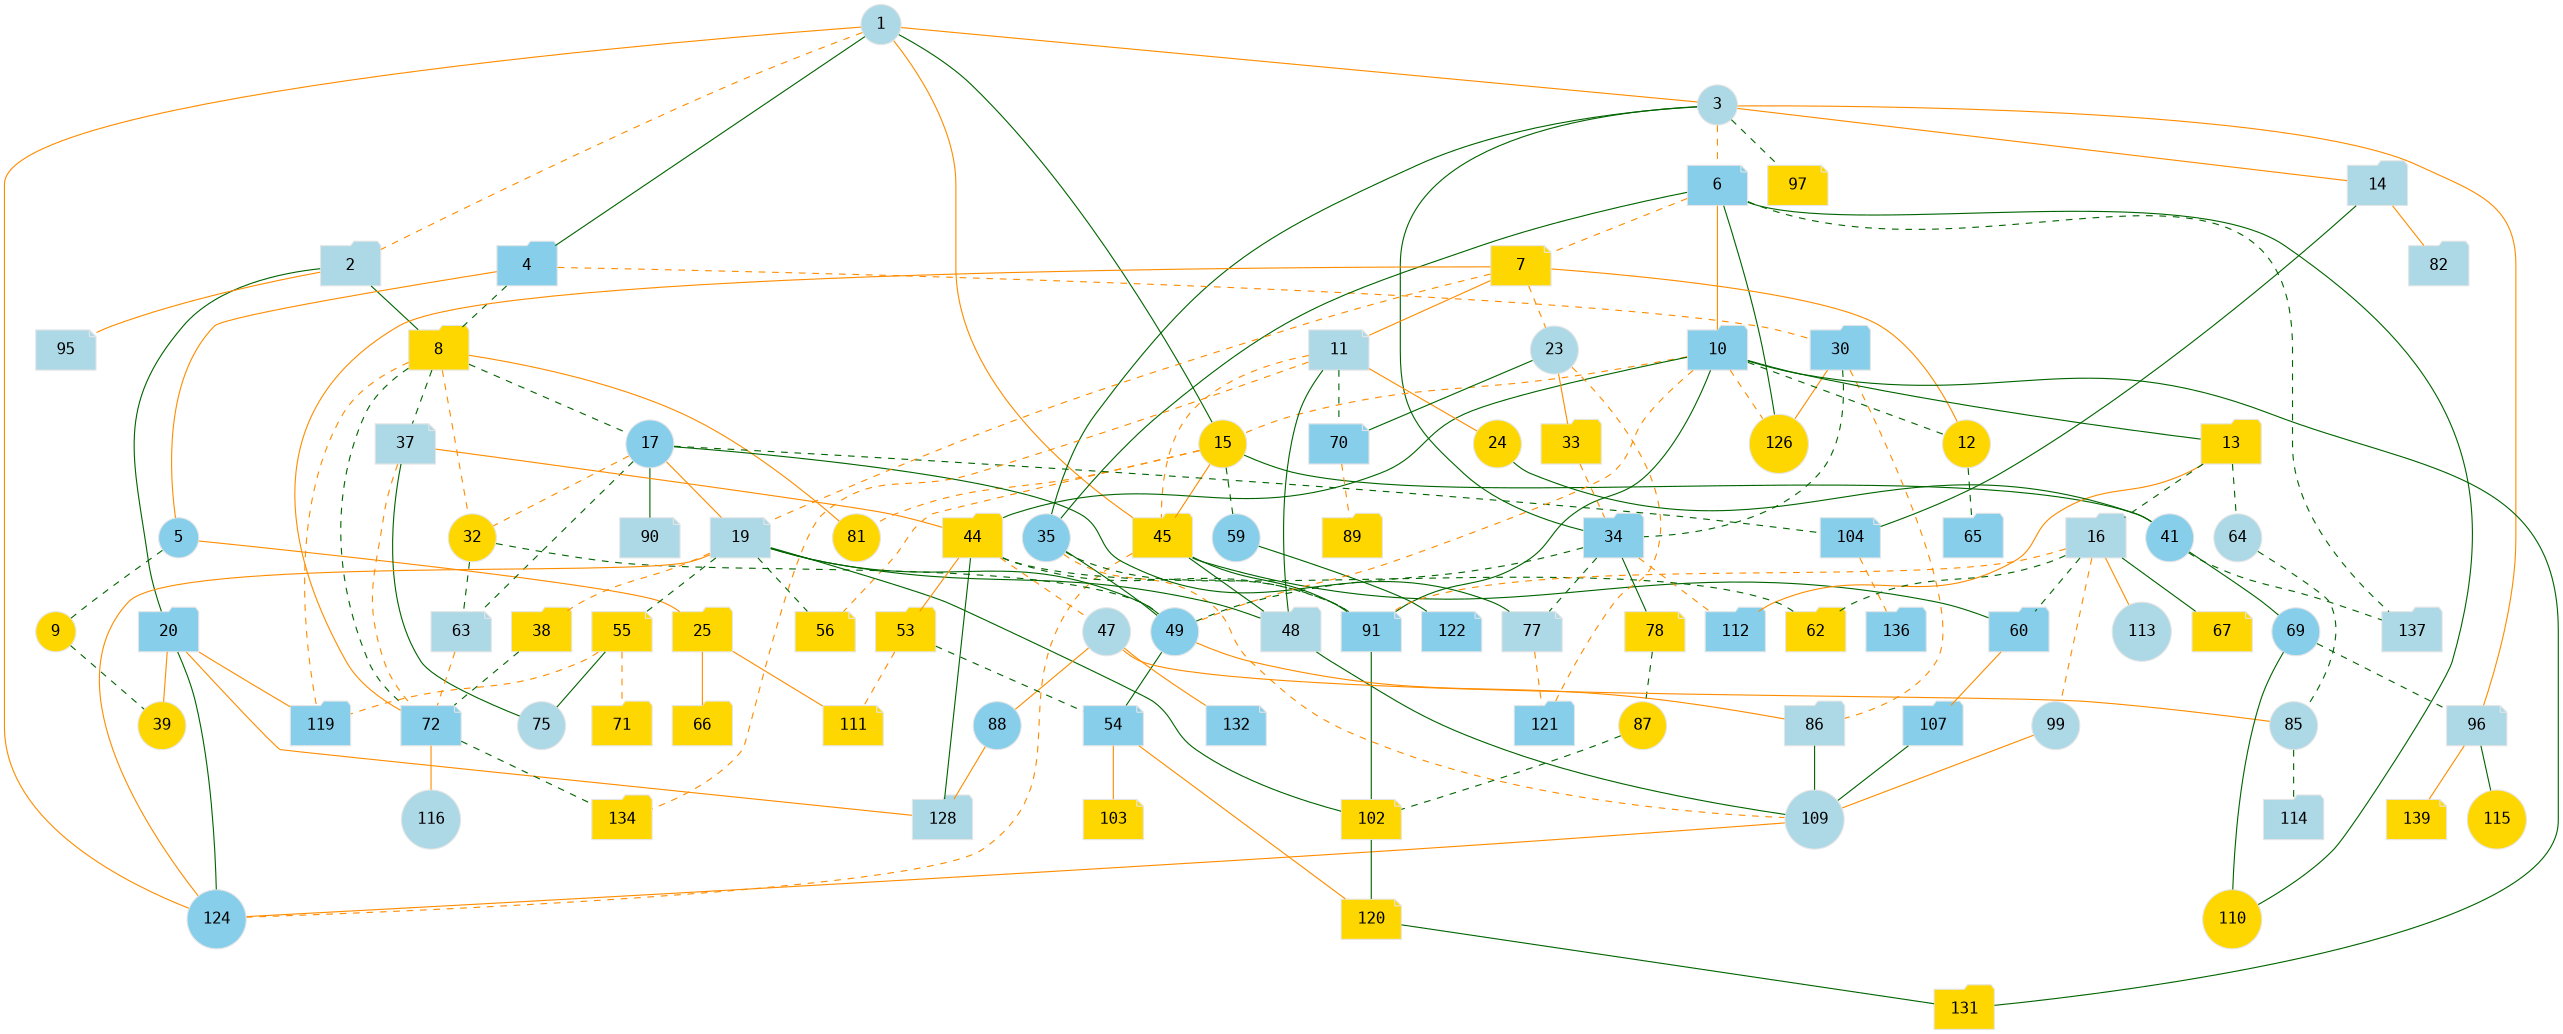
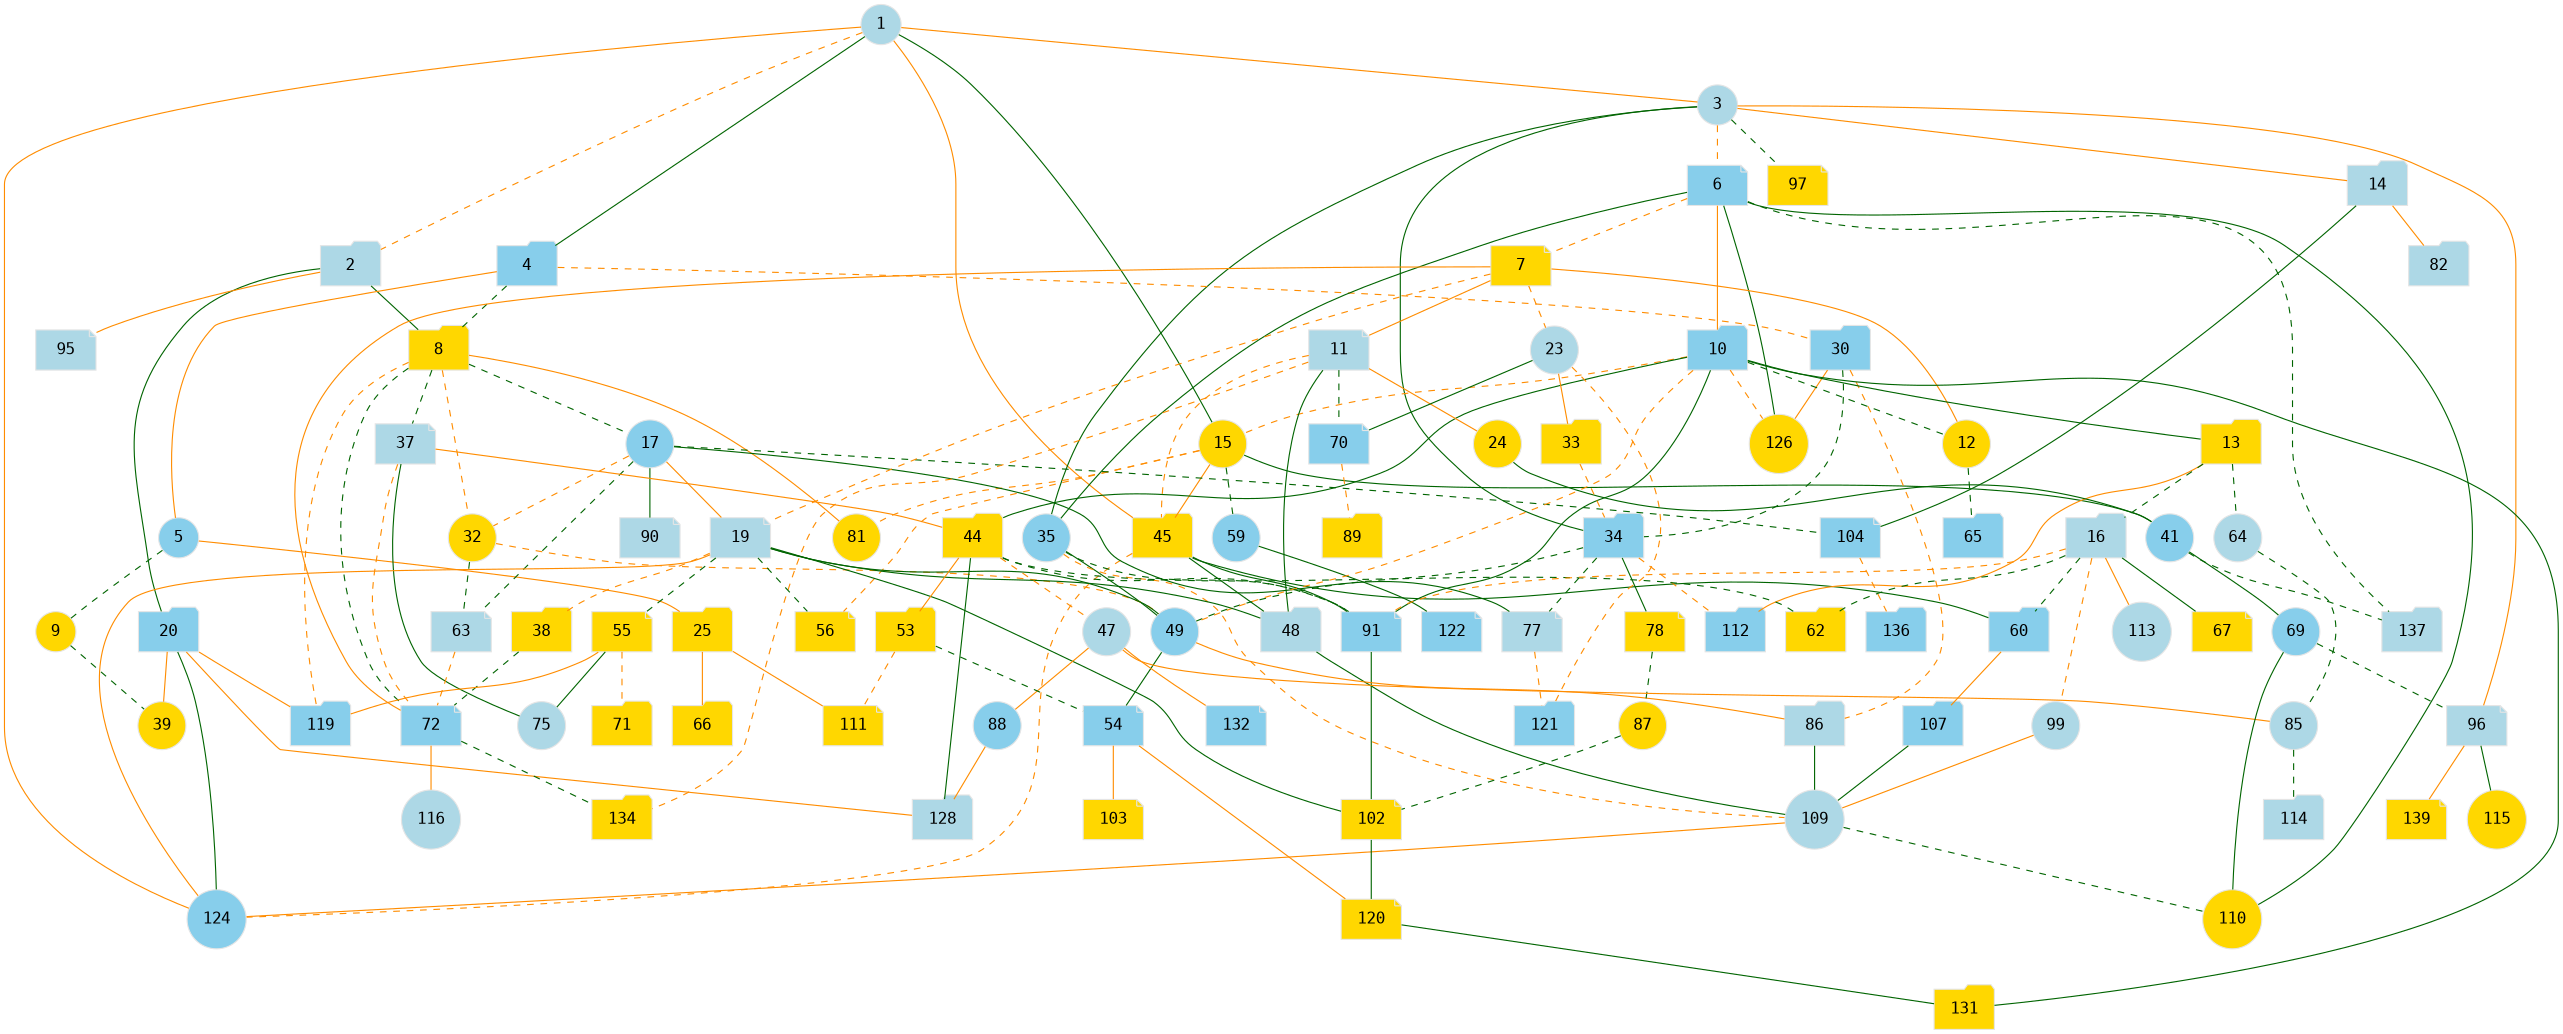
edge "32" -- "49": color darkgreen -> darkorange
edge "55" -- "119": style dashed -> solid
edge "109" -- "110": added
